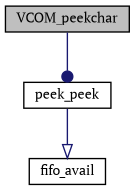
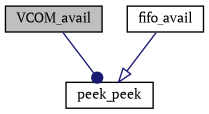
node "VCOM_peekchar": label "VCOM_peekchar" -> "VCOM_avail"
edge "peek_peek" -> "fifo_avail": reversed
